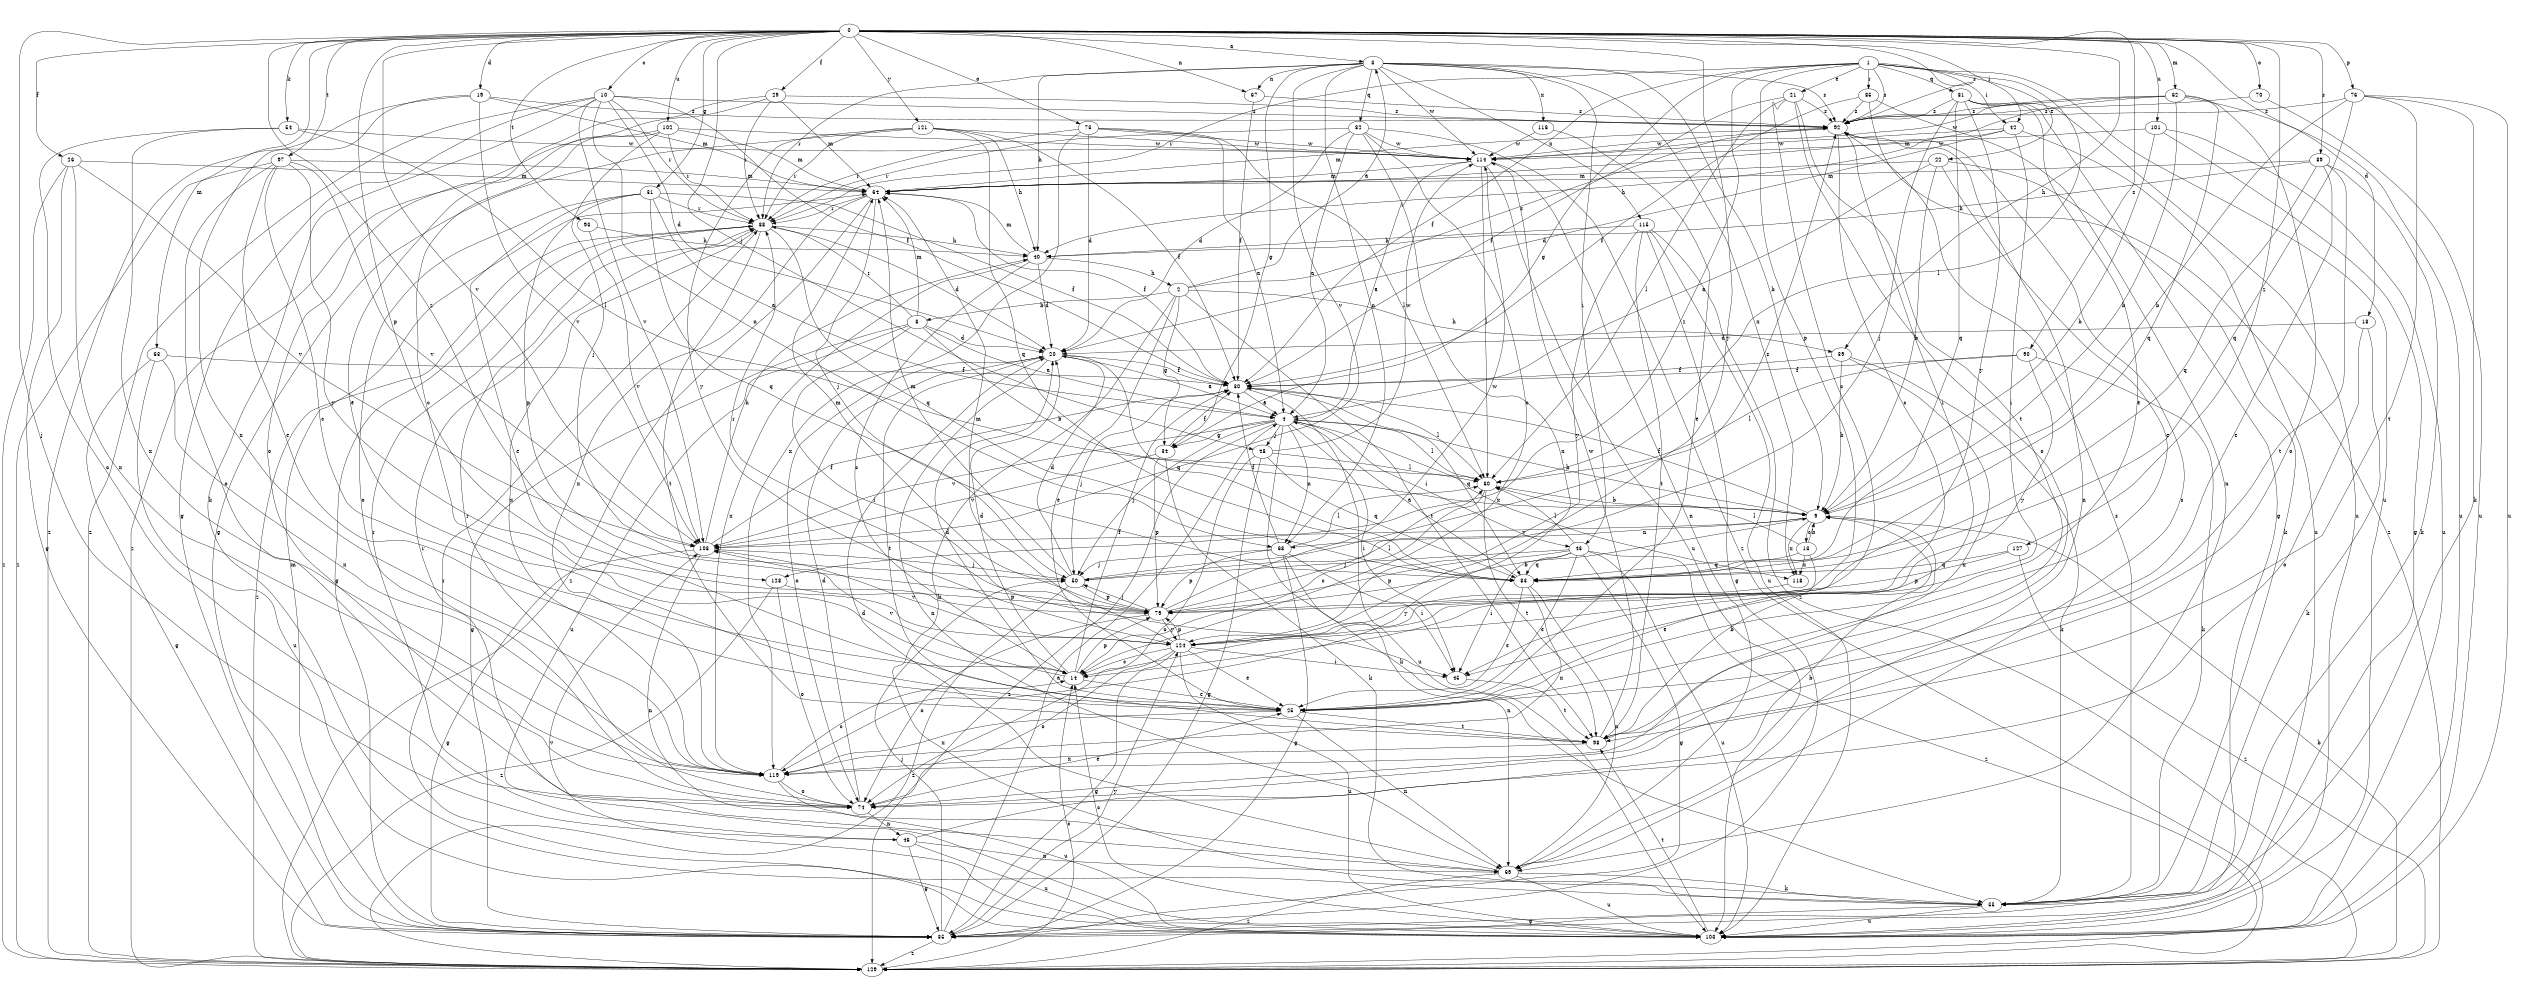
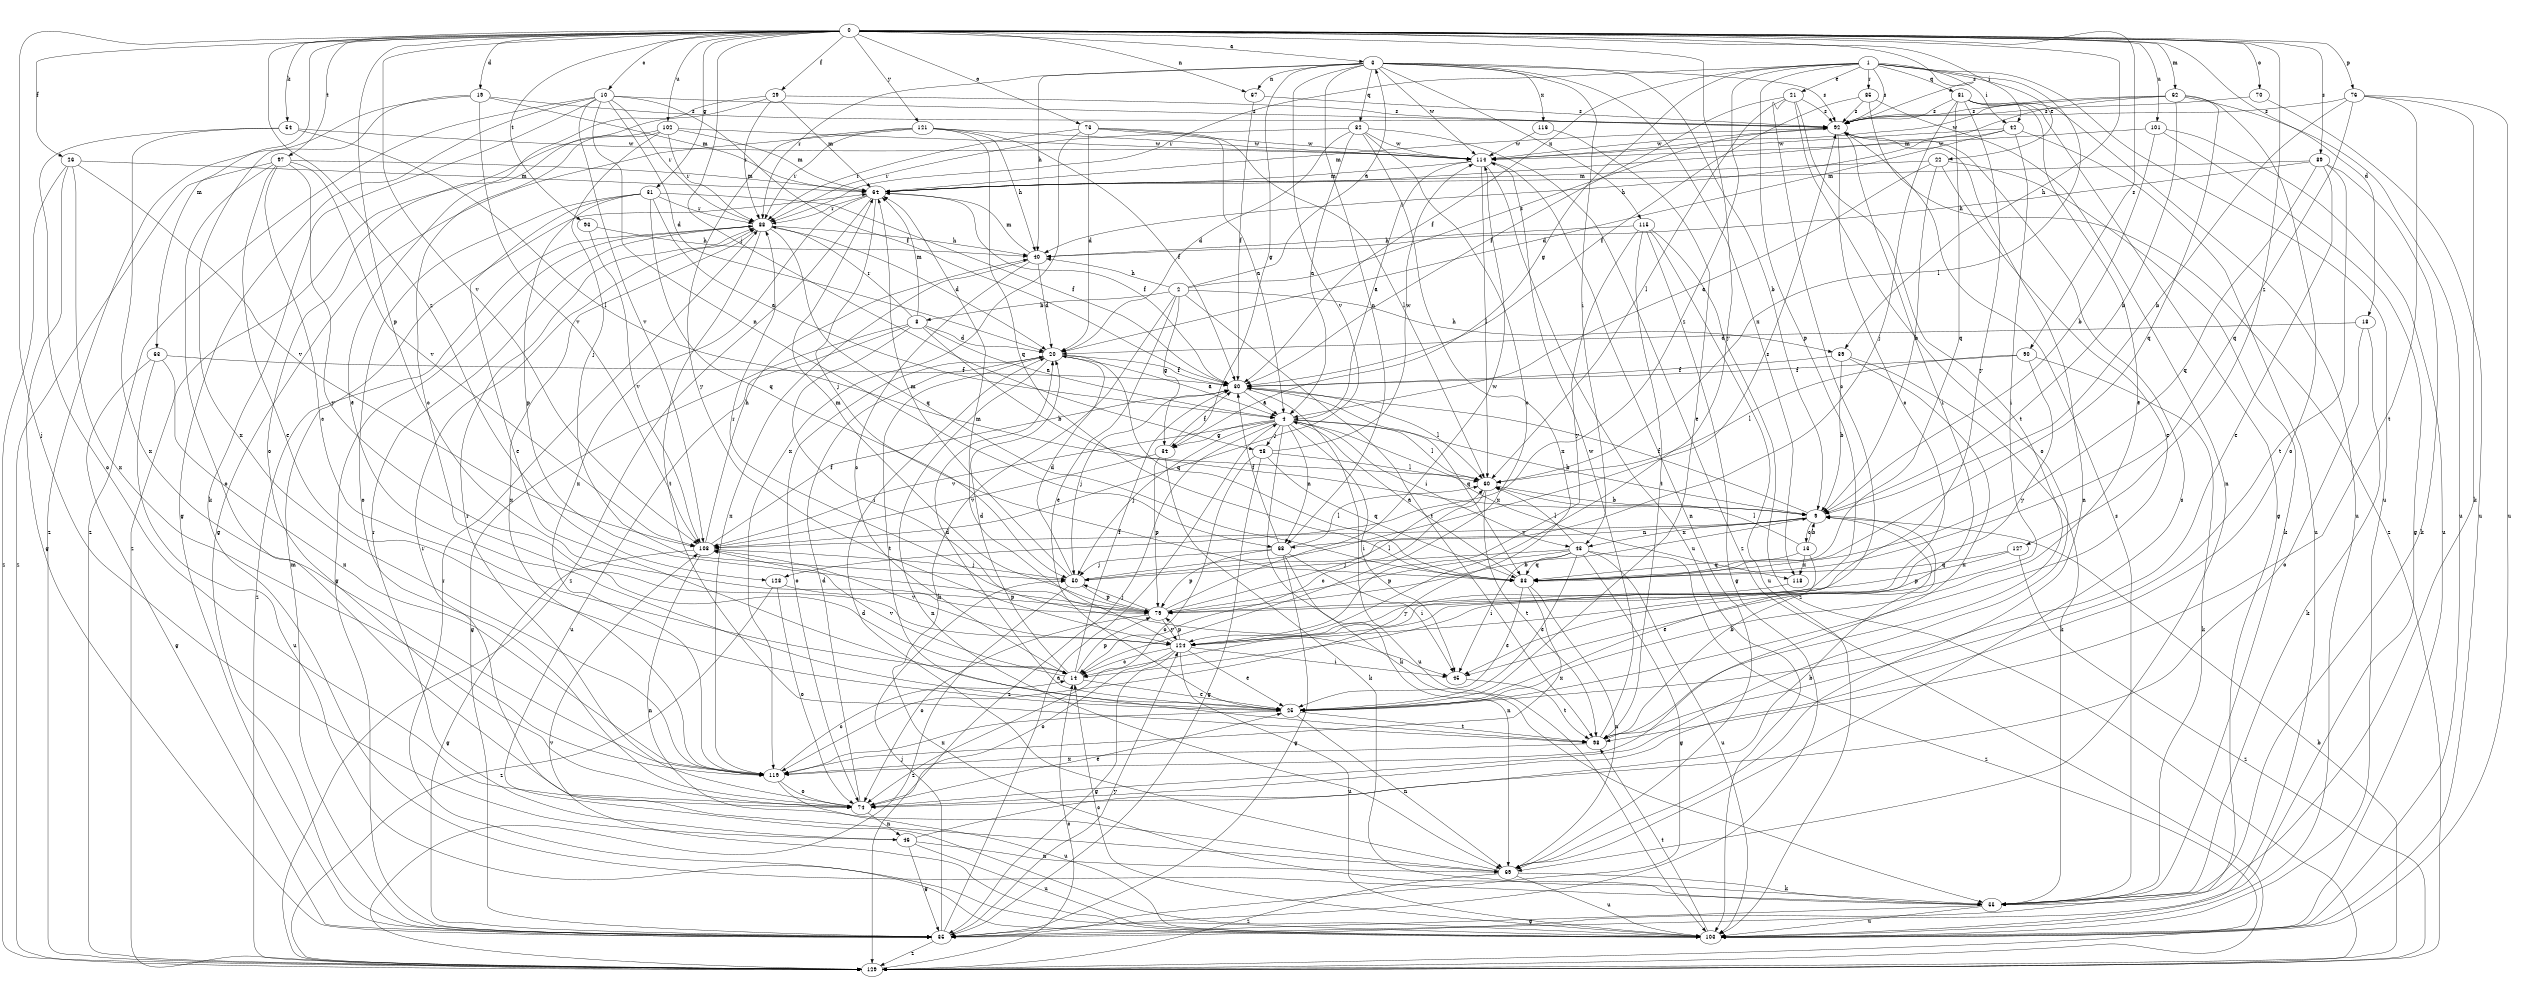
edge "40" -> "2": reversed
edge "9" -> "118": now "9" -> "43"
